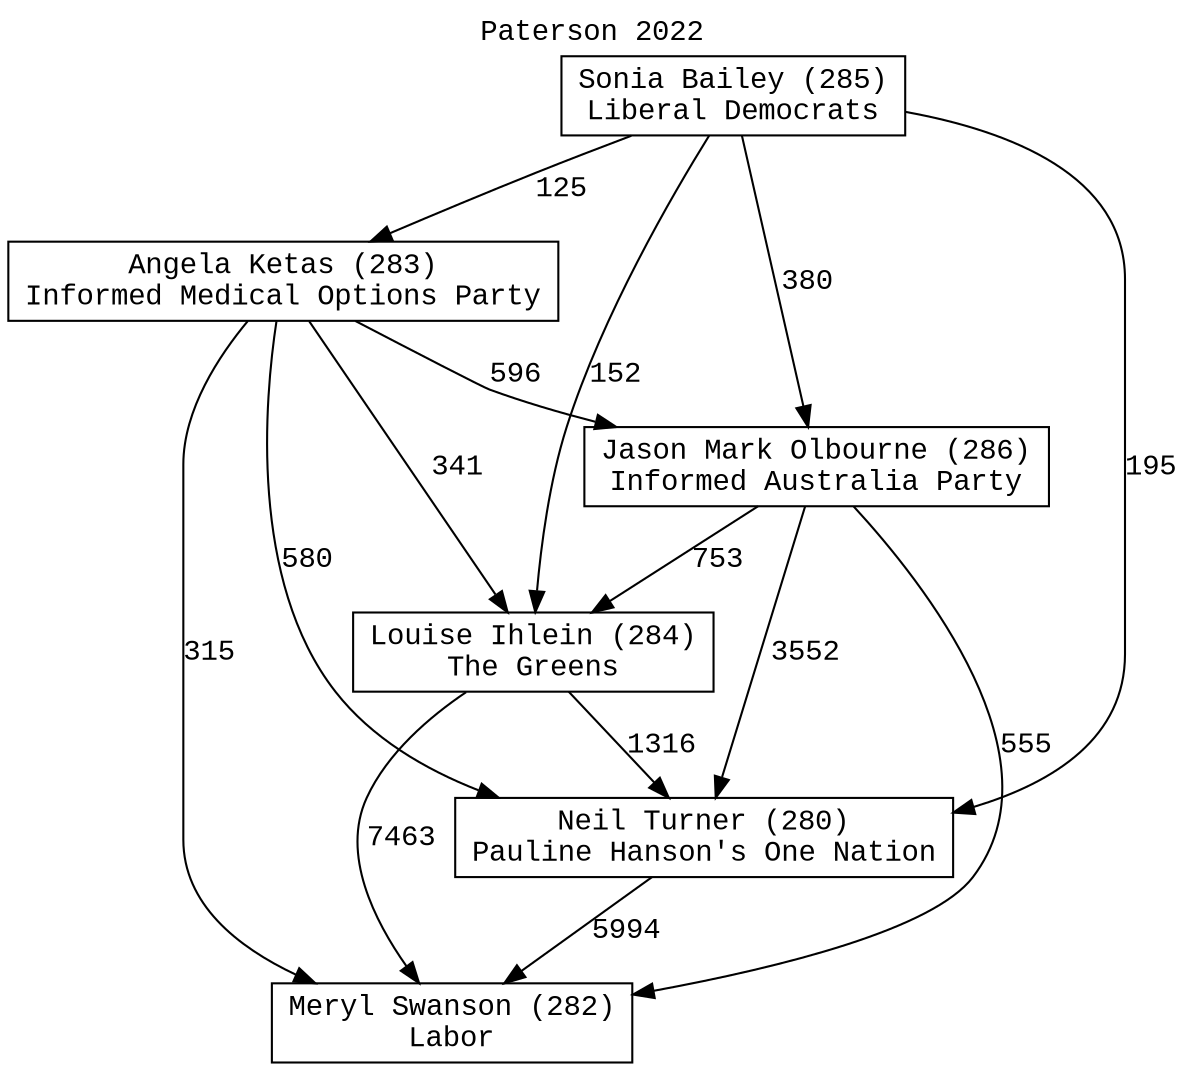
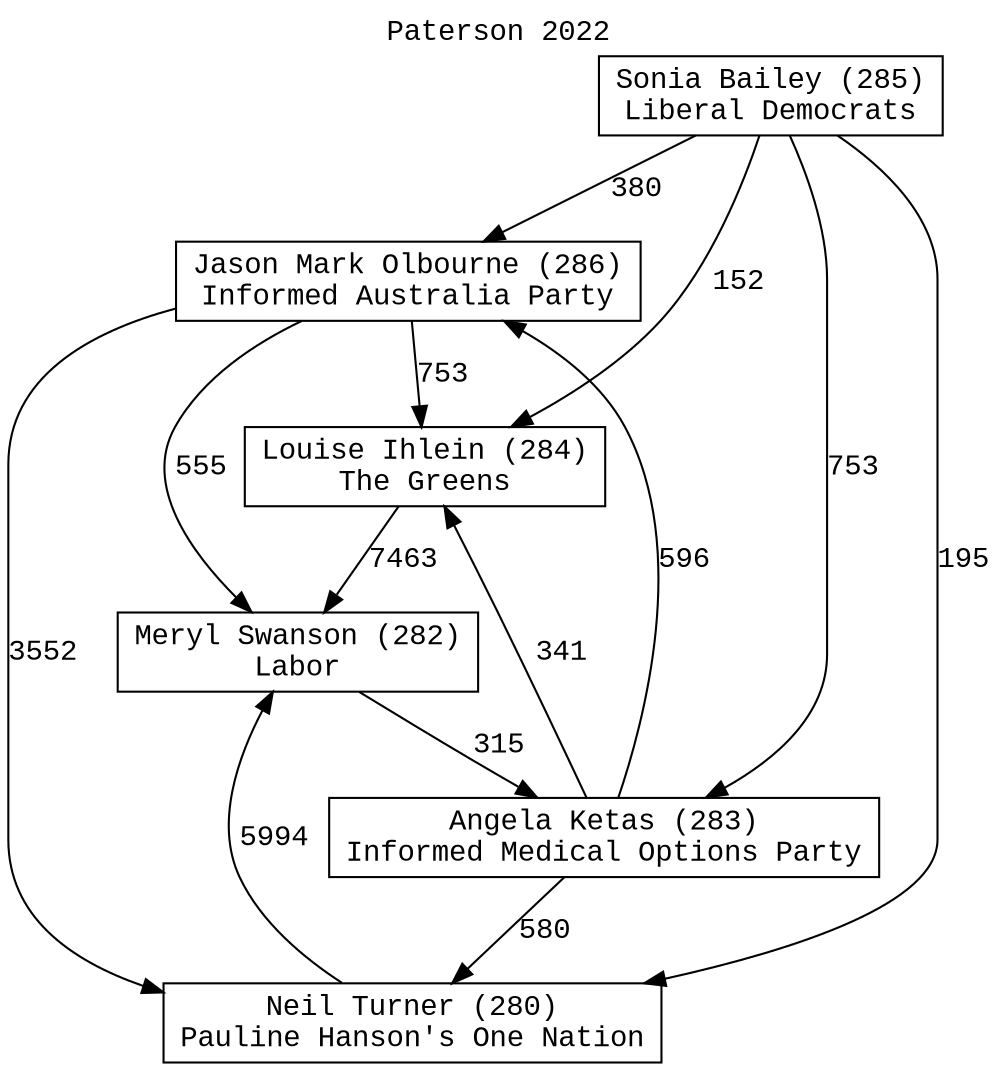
edge "Sonia Bailey (285) Liberal Democrats" -> "Angela Ketas (283) Informed Medical Options Party": label "125" -> "753"
edge "Angela Ketas (283) Informed Medical Options Party" -> "Meryl Swanson (282) Labor": reversed
edge "Louise Ihlein (284) The Greens" -> "Neil Turner (280) Pauline Hanson's One Nation": removed, label "1316"
